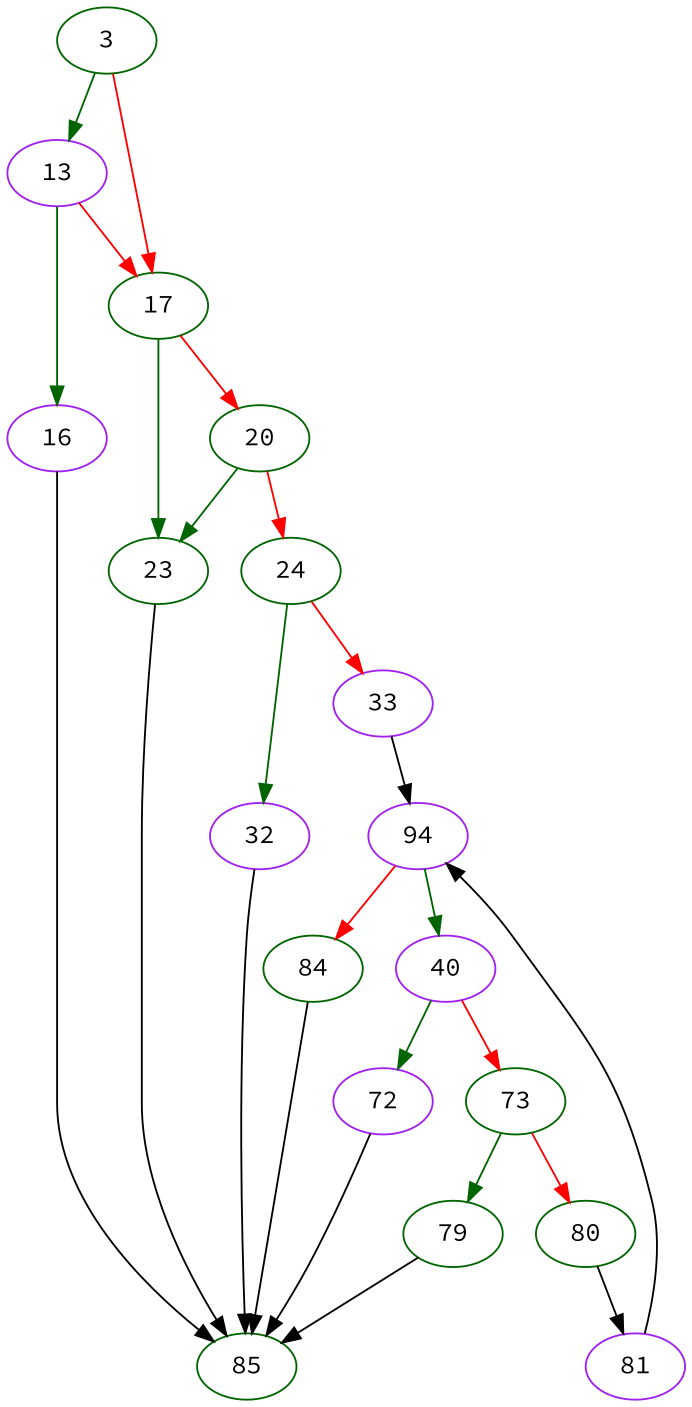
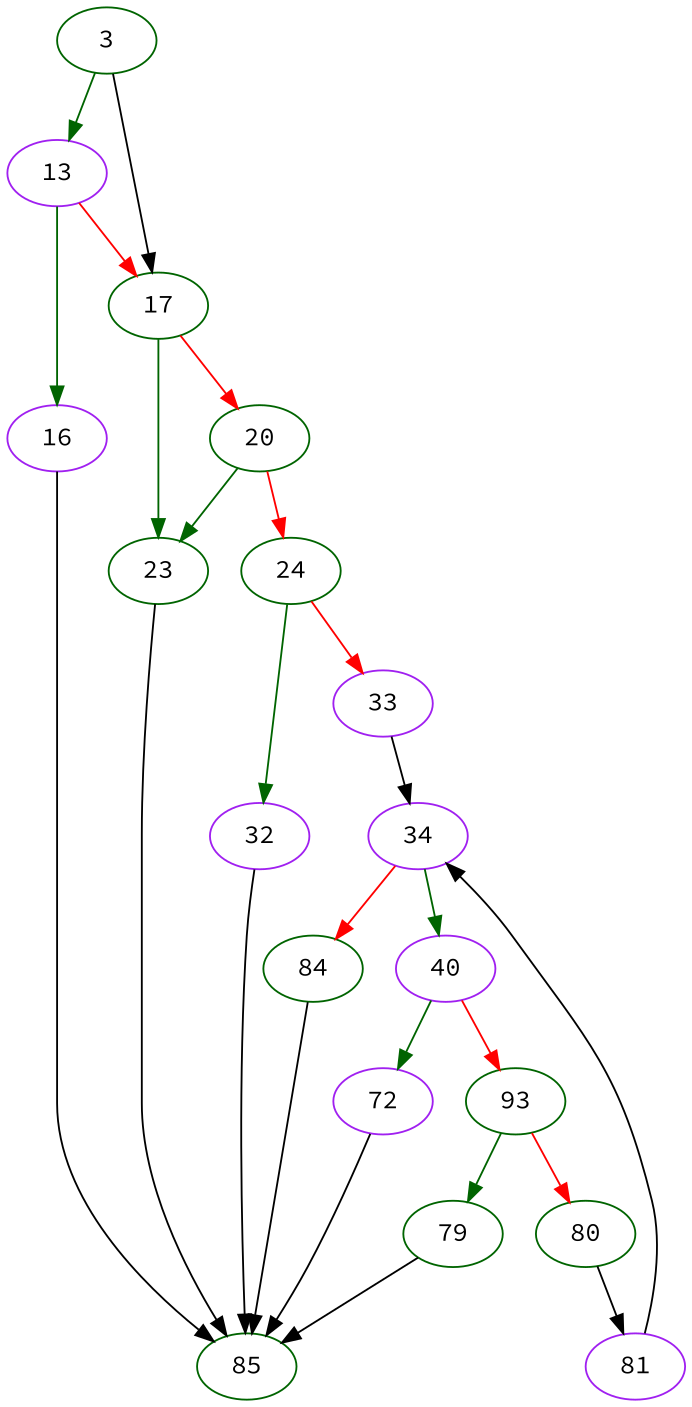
edge "3" -> "17": color red -> black
node "94": label "94" -> "34"
node "73": label "73" -> "93"
